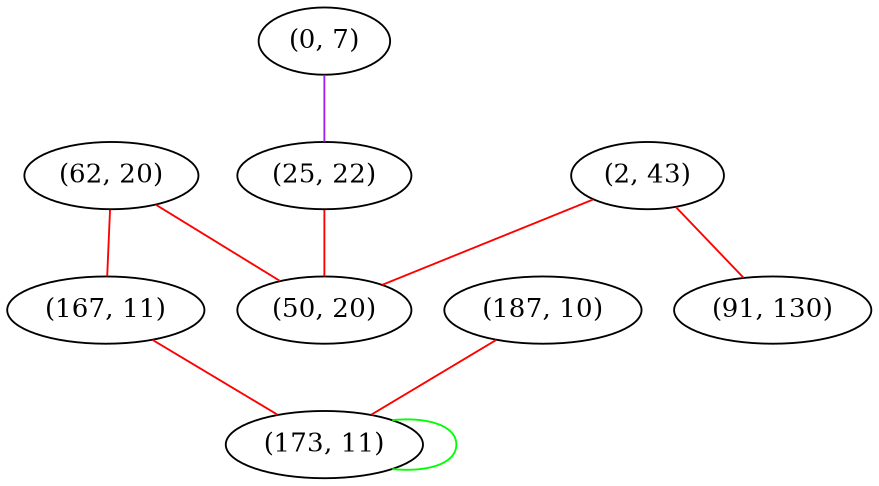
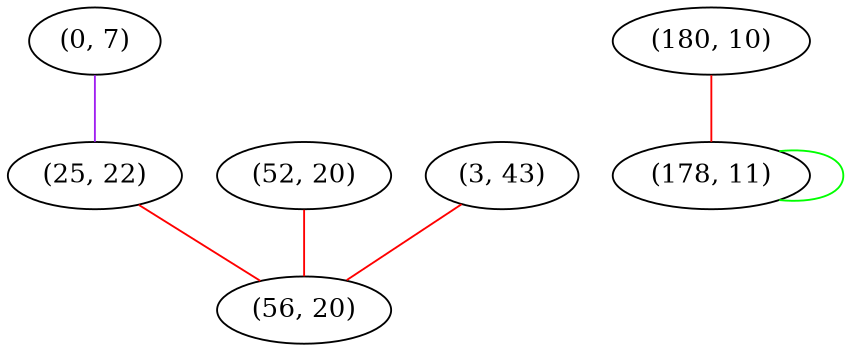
node "(62, 20)": label "(62, 20)" -> "(52, 20)"
node "(2, 43)": label "(2, 43)" -> "(3, 43)"
node "(167, 11)": removed
node "(50, 20)": label "(50, 20)" -> "(56, 20)"
node "(187, 10)": label "(187, 10)" -> "(180, 10)"
node "(91, 130)": removed
node "(173, 11)": label "(173, 11)" -> "(178, 11)"
